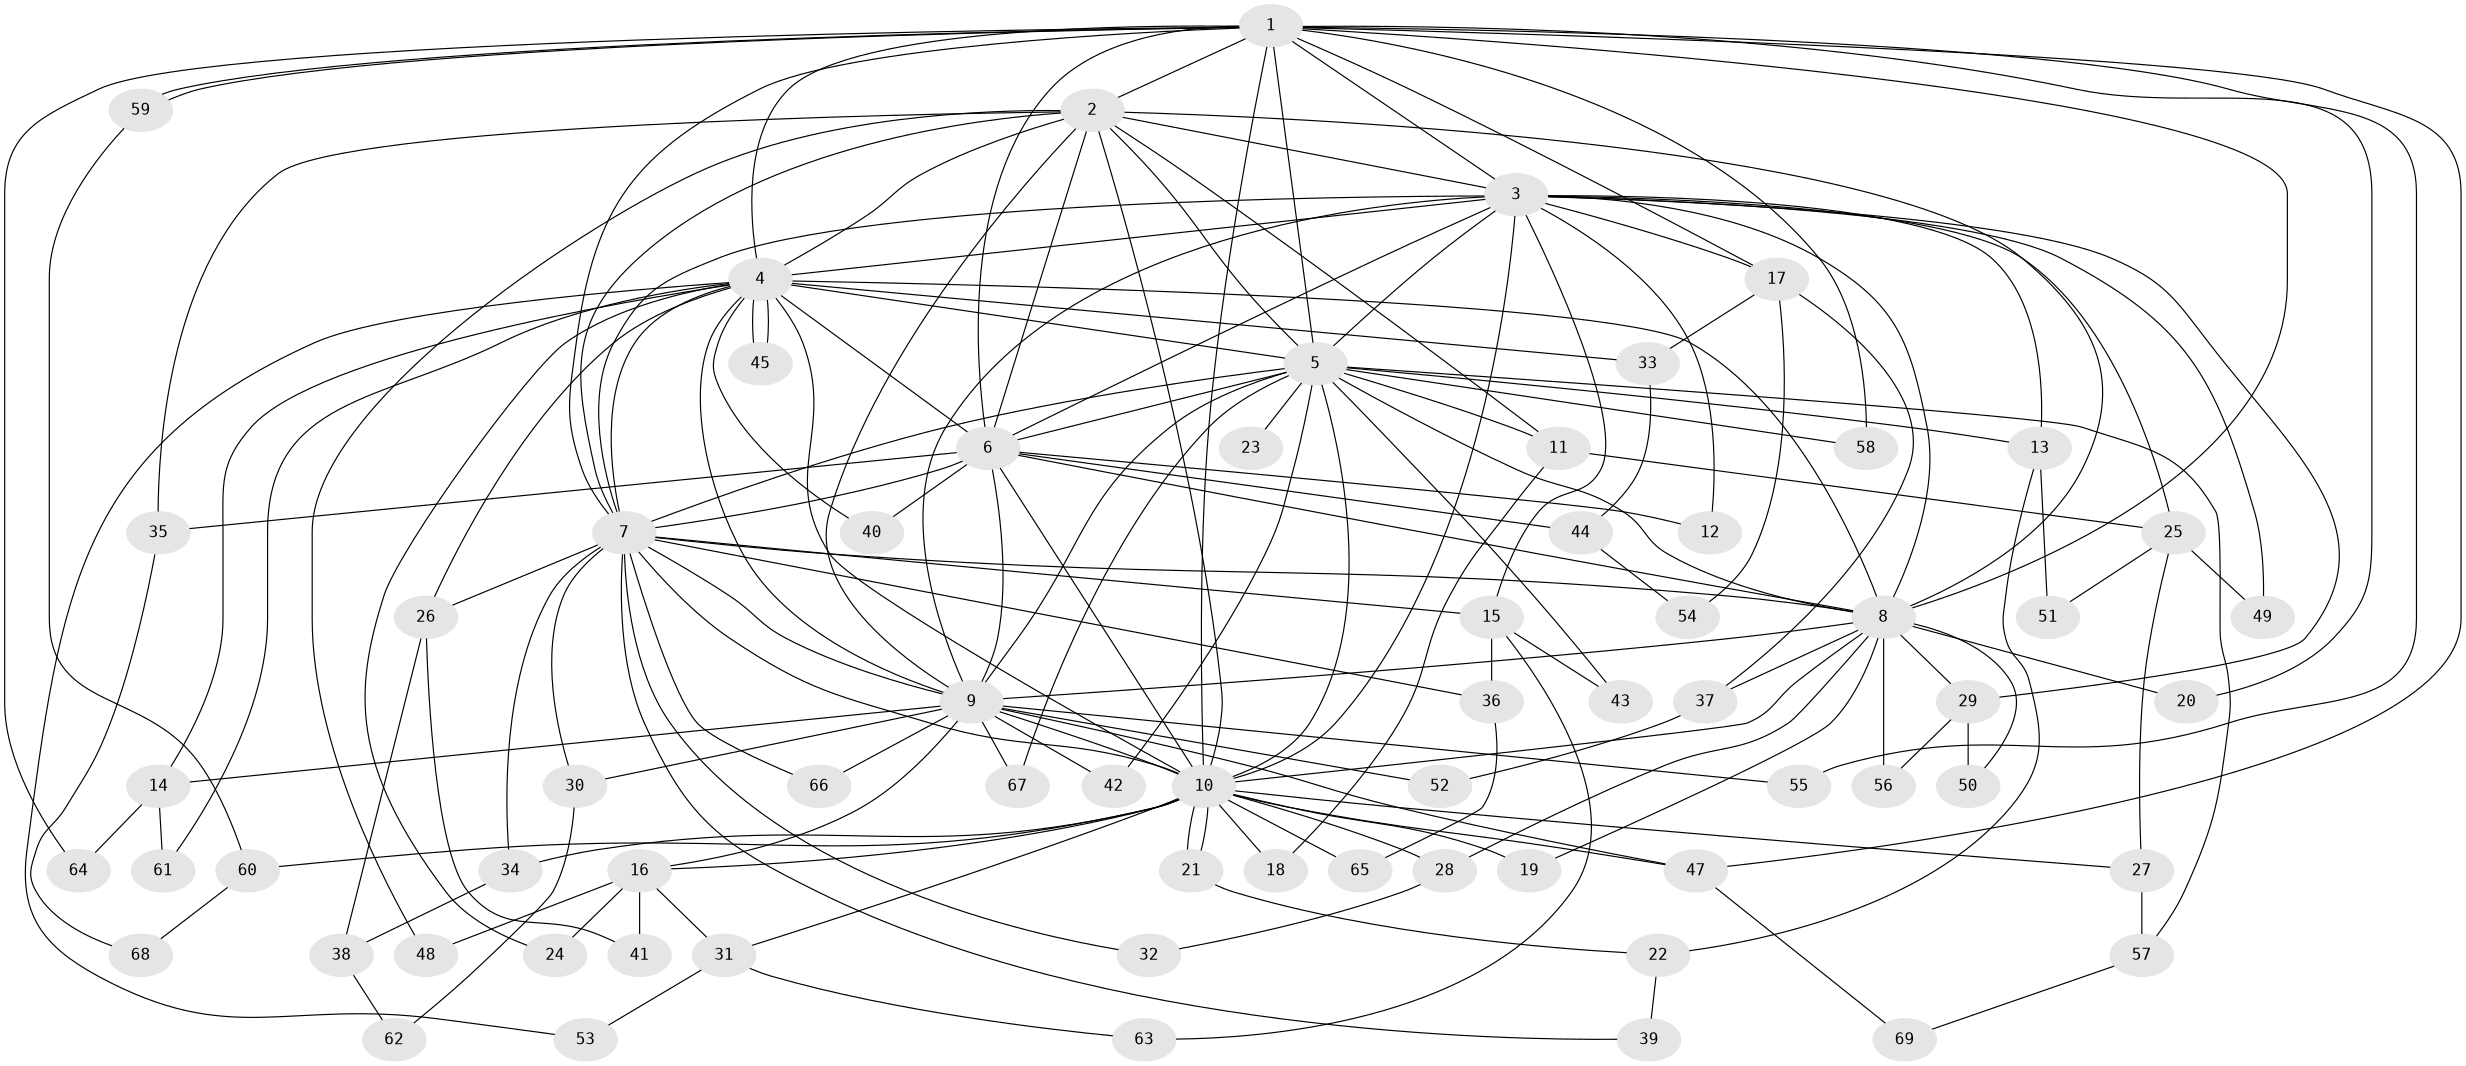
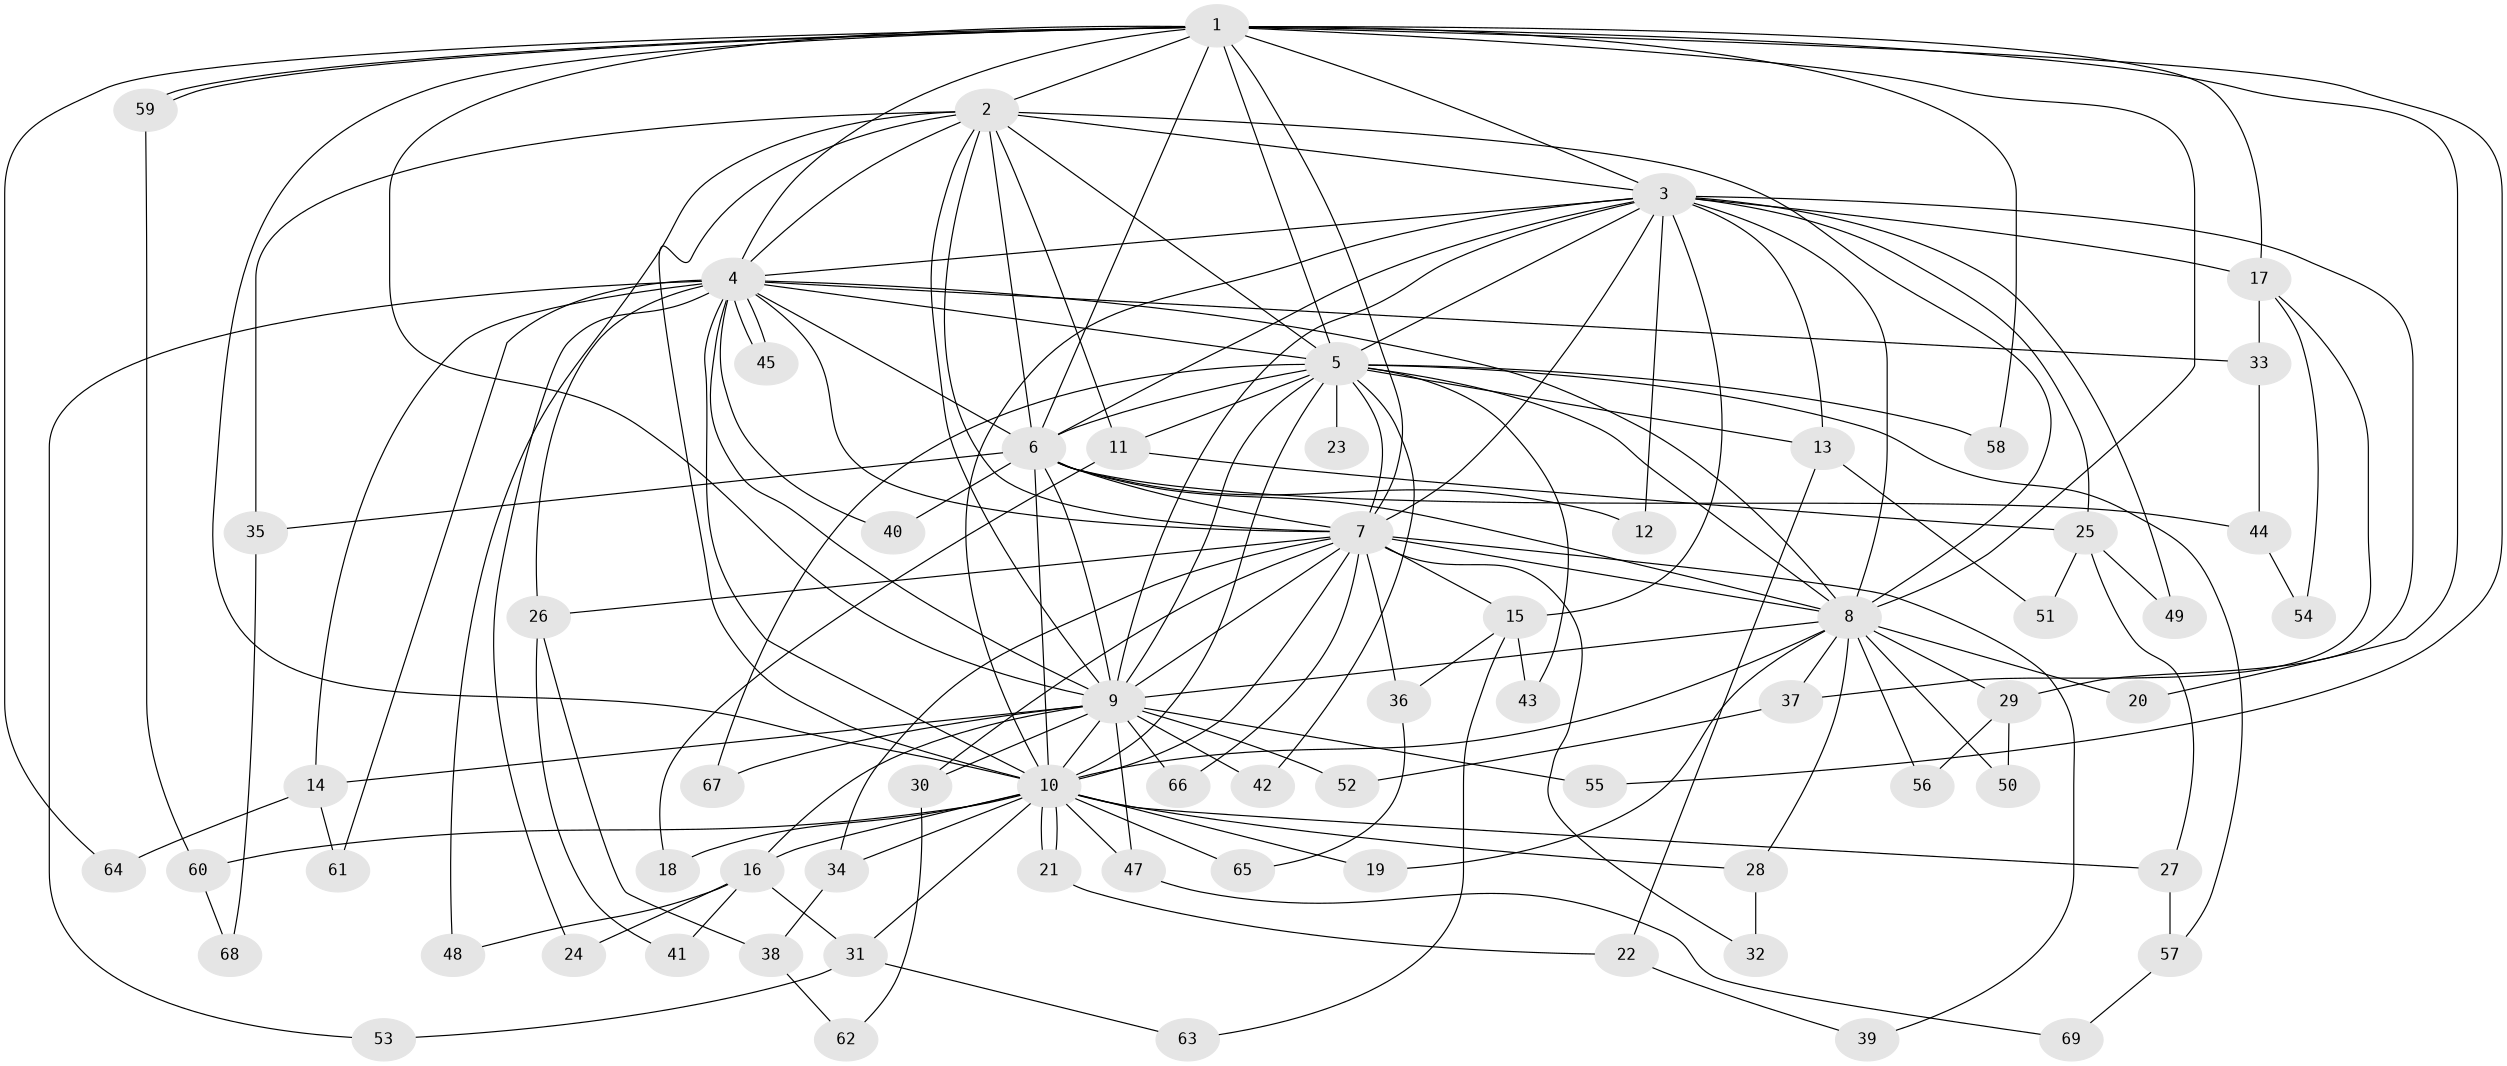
edge "1" -- "47": now "1" -- "9"
